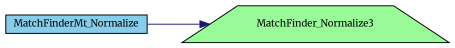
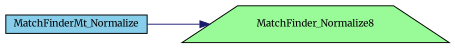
node "MatchFinder_Normalize3": label "MatchFinder_Normalize3" -> "MatchFinder_Normalize8"
